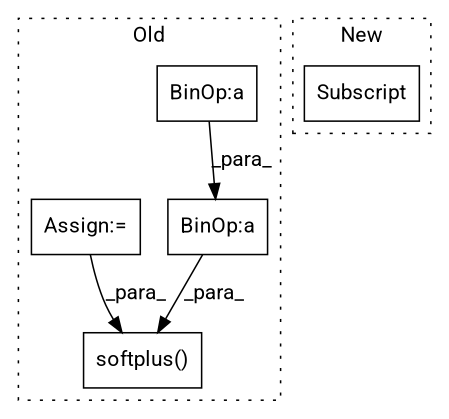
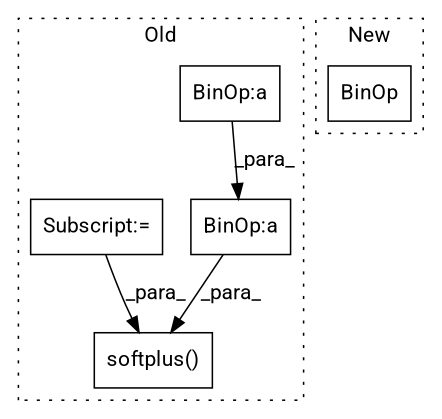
node "Subscript": label "Subscript" -> "BinOp"
node "Assign:=": label "Assign:=" -> "Subscript:="
